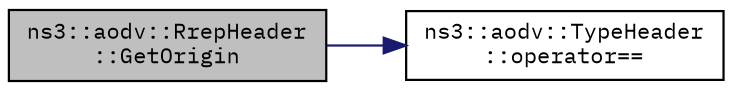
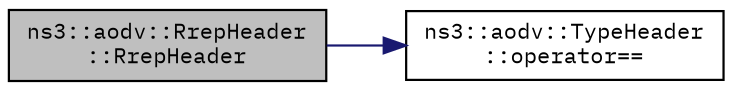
node "ns3::aodv::RrepHeader ::GetOrigin": label "ns3::aodv::RrepHeader ::GetOrigin" -> "ns3::aodv::RrepHeader ::RrepHeader"
